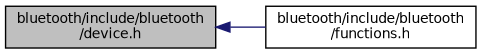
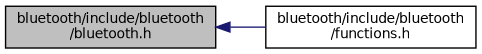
node "bluetooth/include/bluetooth /device.h": label "bluetooth/include/bluetooth /device.h" -> "bluetooth/include/bluetooth /bluetooth.h"
